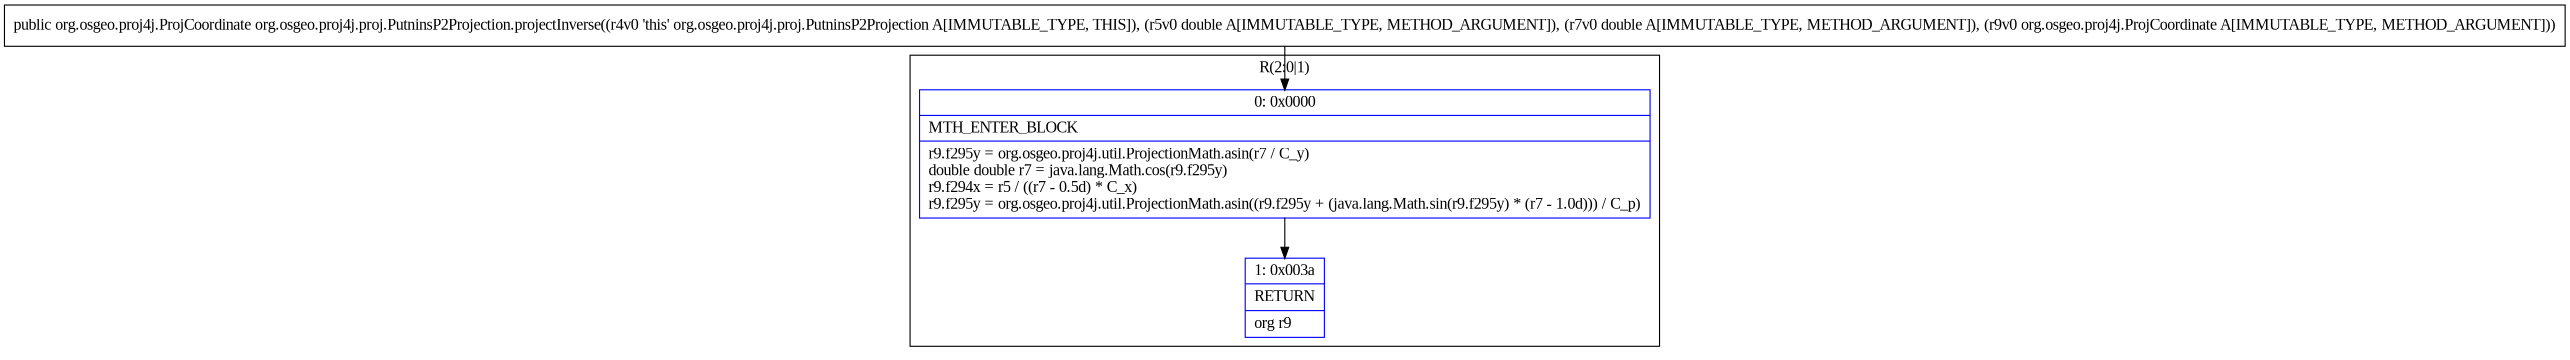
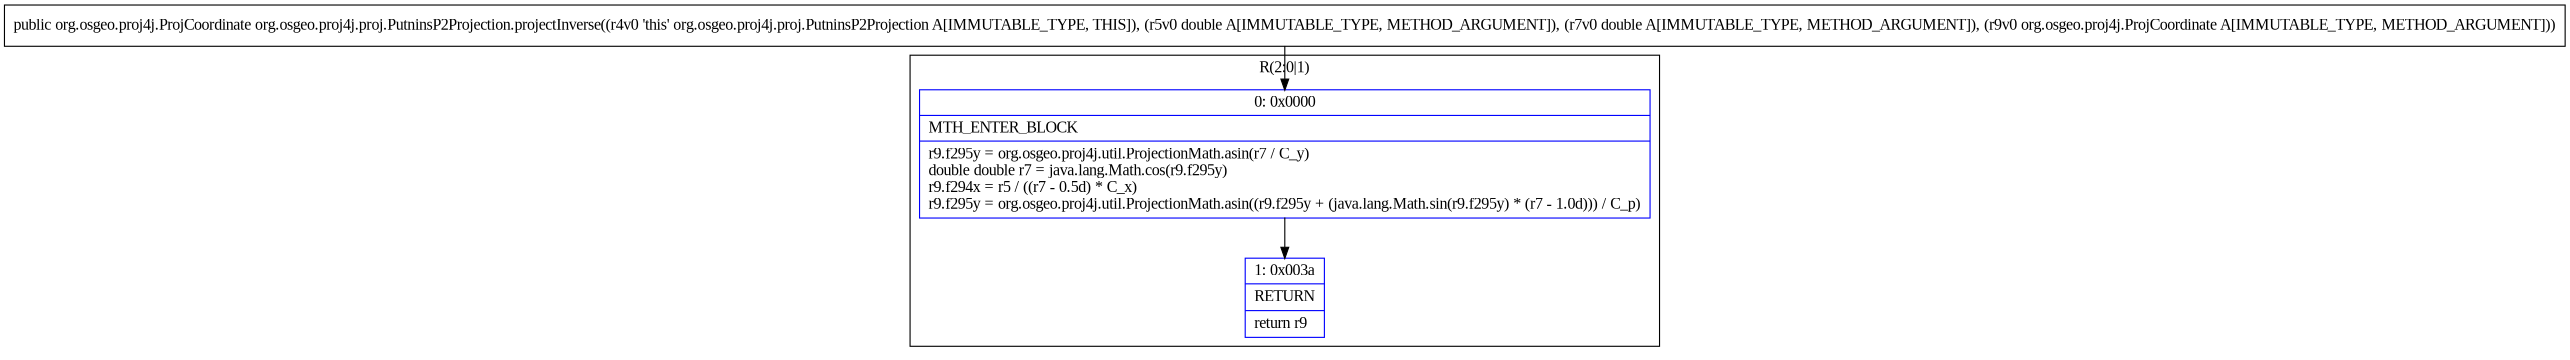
node "1: 0x003a": text "org r9" -> "return r9"
